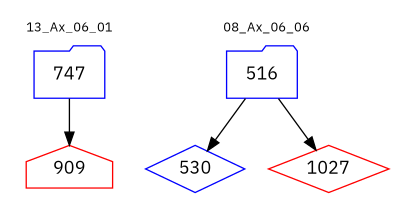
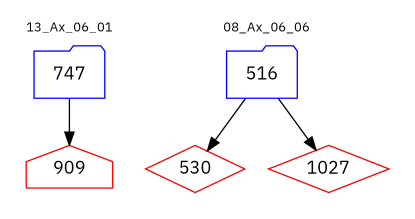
node "530": color blue -> red
